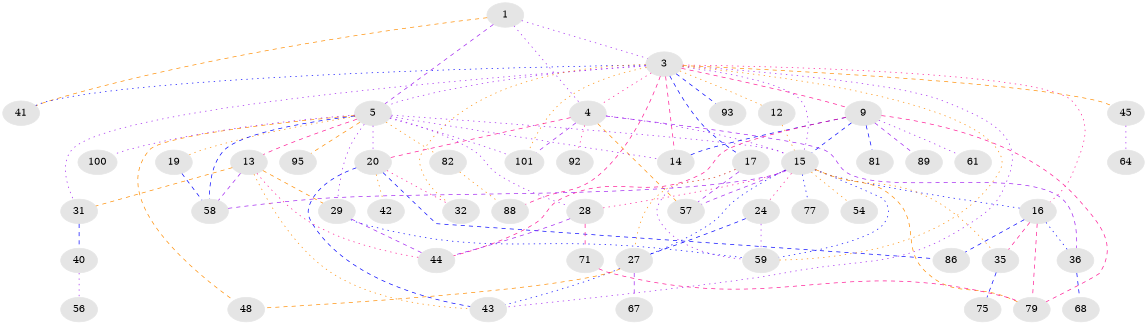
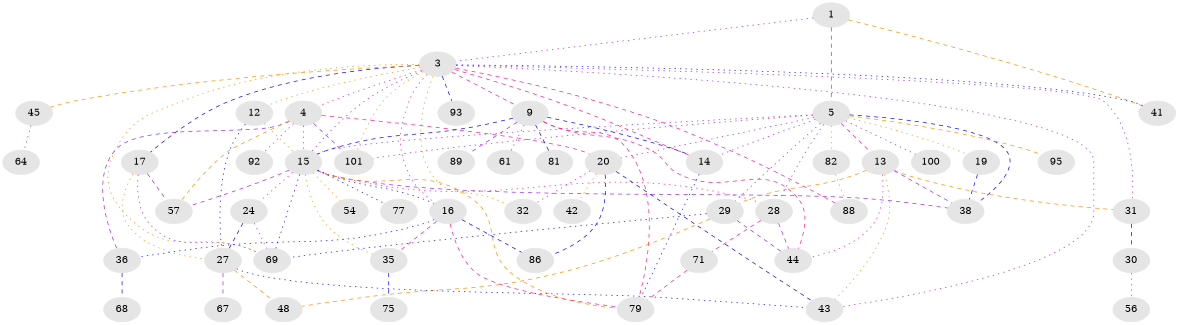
edge "1" -- "4": removed
edge "3" -- "5": removed
edge "5" -- "48": now "29" -- "48"
node "58": label "58" -> "38"
edge "15" -- "27": now "12" -- "27"
edge "14" -- "79": added
node "40": label "40" -> "30"
node "59": label "59" -> "69"
